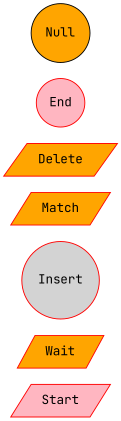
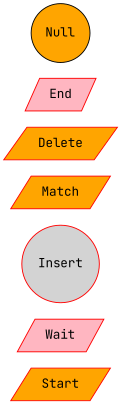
node "End": shape circle -> parallelogram
node "Wait": fillcolor orange -> lightpink
node "Start": fillcolor lightpink -> orange
